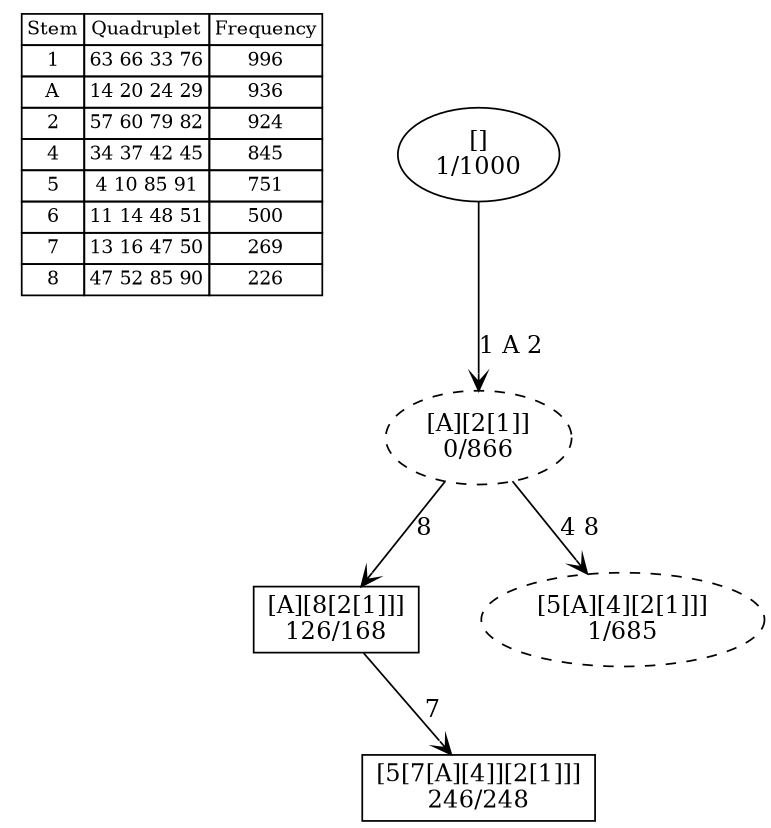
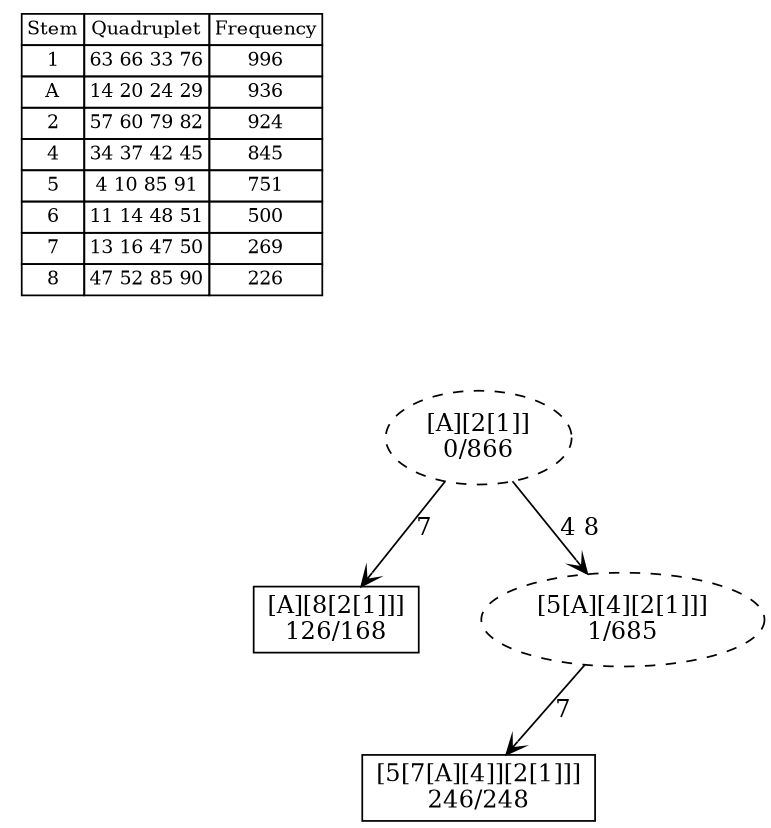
node "[] 1/1000": removed
edge "[A][2[1]] 0/866" -> "[A][8[2[1]]] 126/168": label "8 " -> "7 "
edge "[A][8[2[1]]] 126/168" -> "[5[7[A][4]][2[1]]] 246/248": now "[5[A][4][2[1]]] 1/685" -> "[5[7[A][4]][2[1]]] 246/248"
